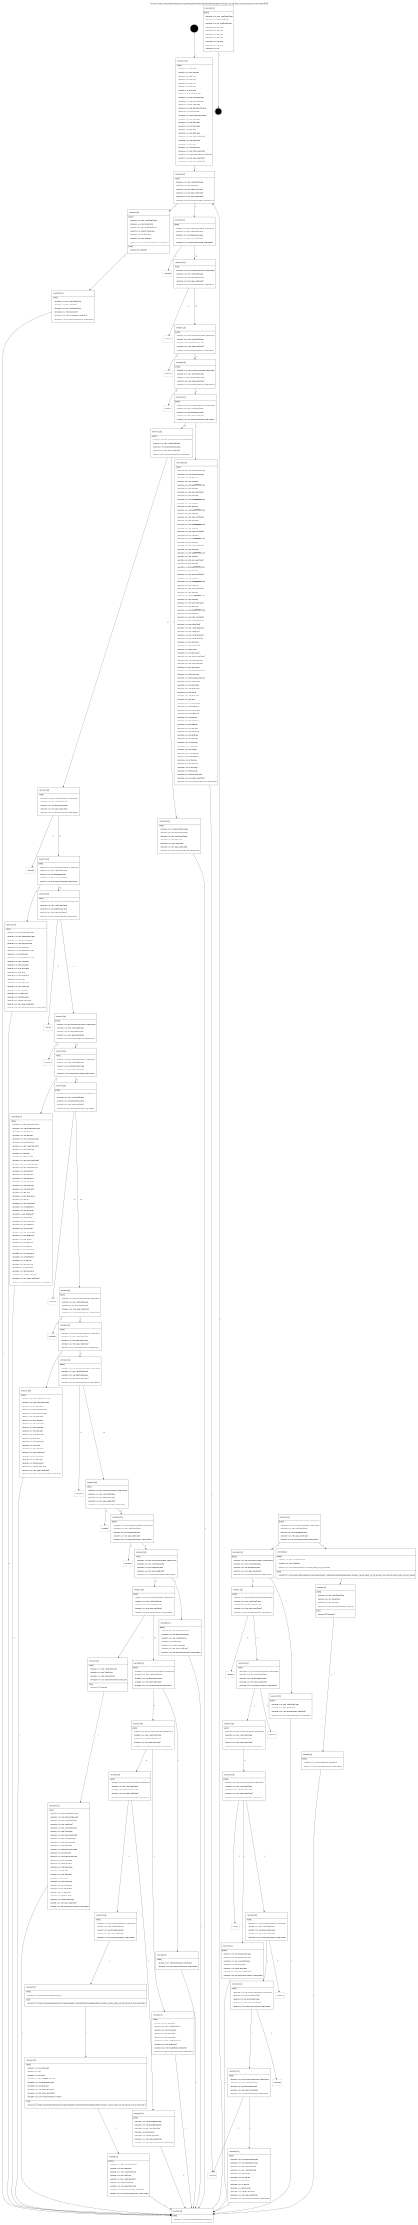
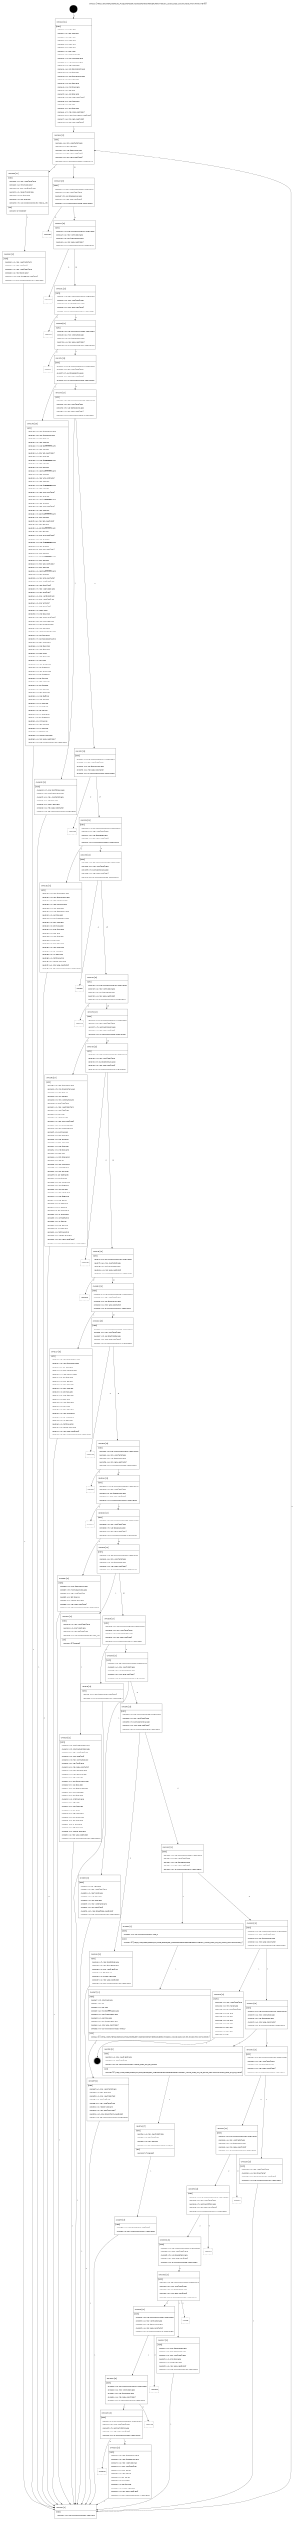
edge "0x401a9b [336]" -> "0x401a40": now "0x401a9b [336]" -> "0x402397 [5]"
node "0x401928 [28]": added
